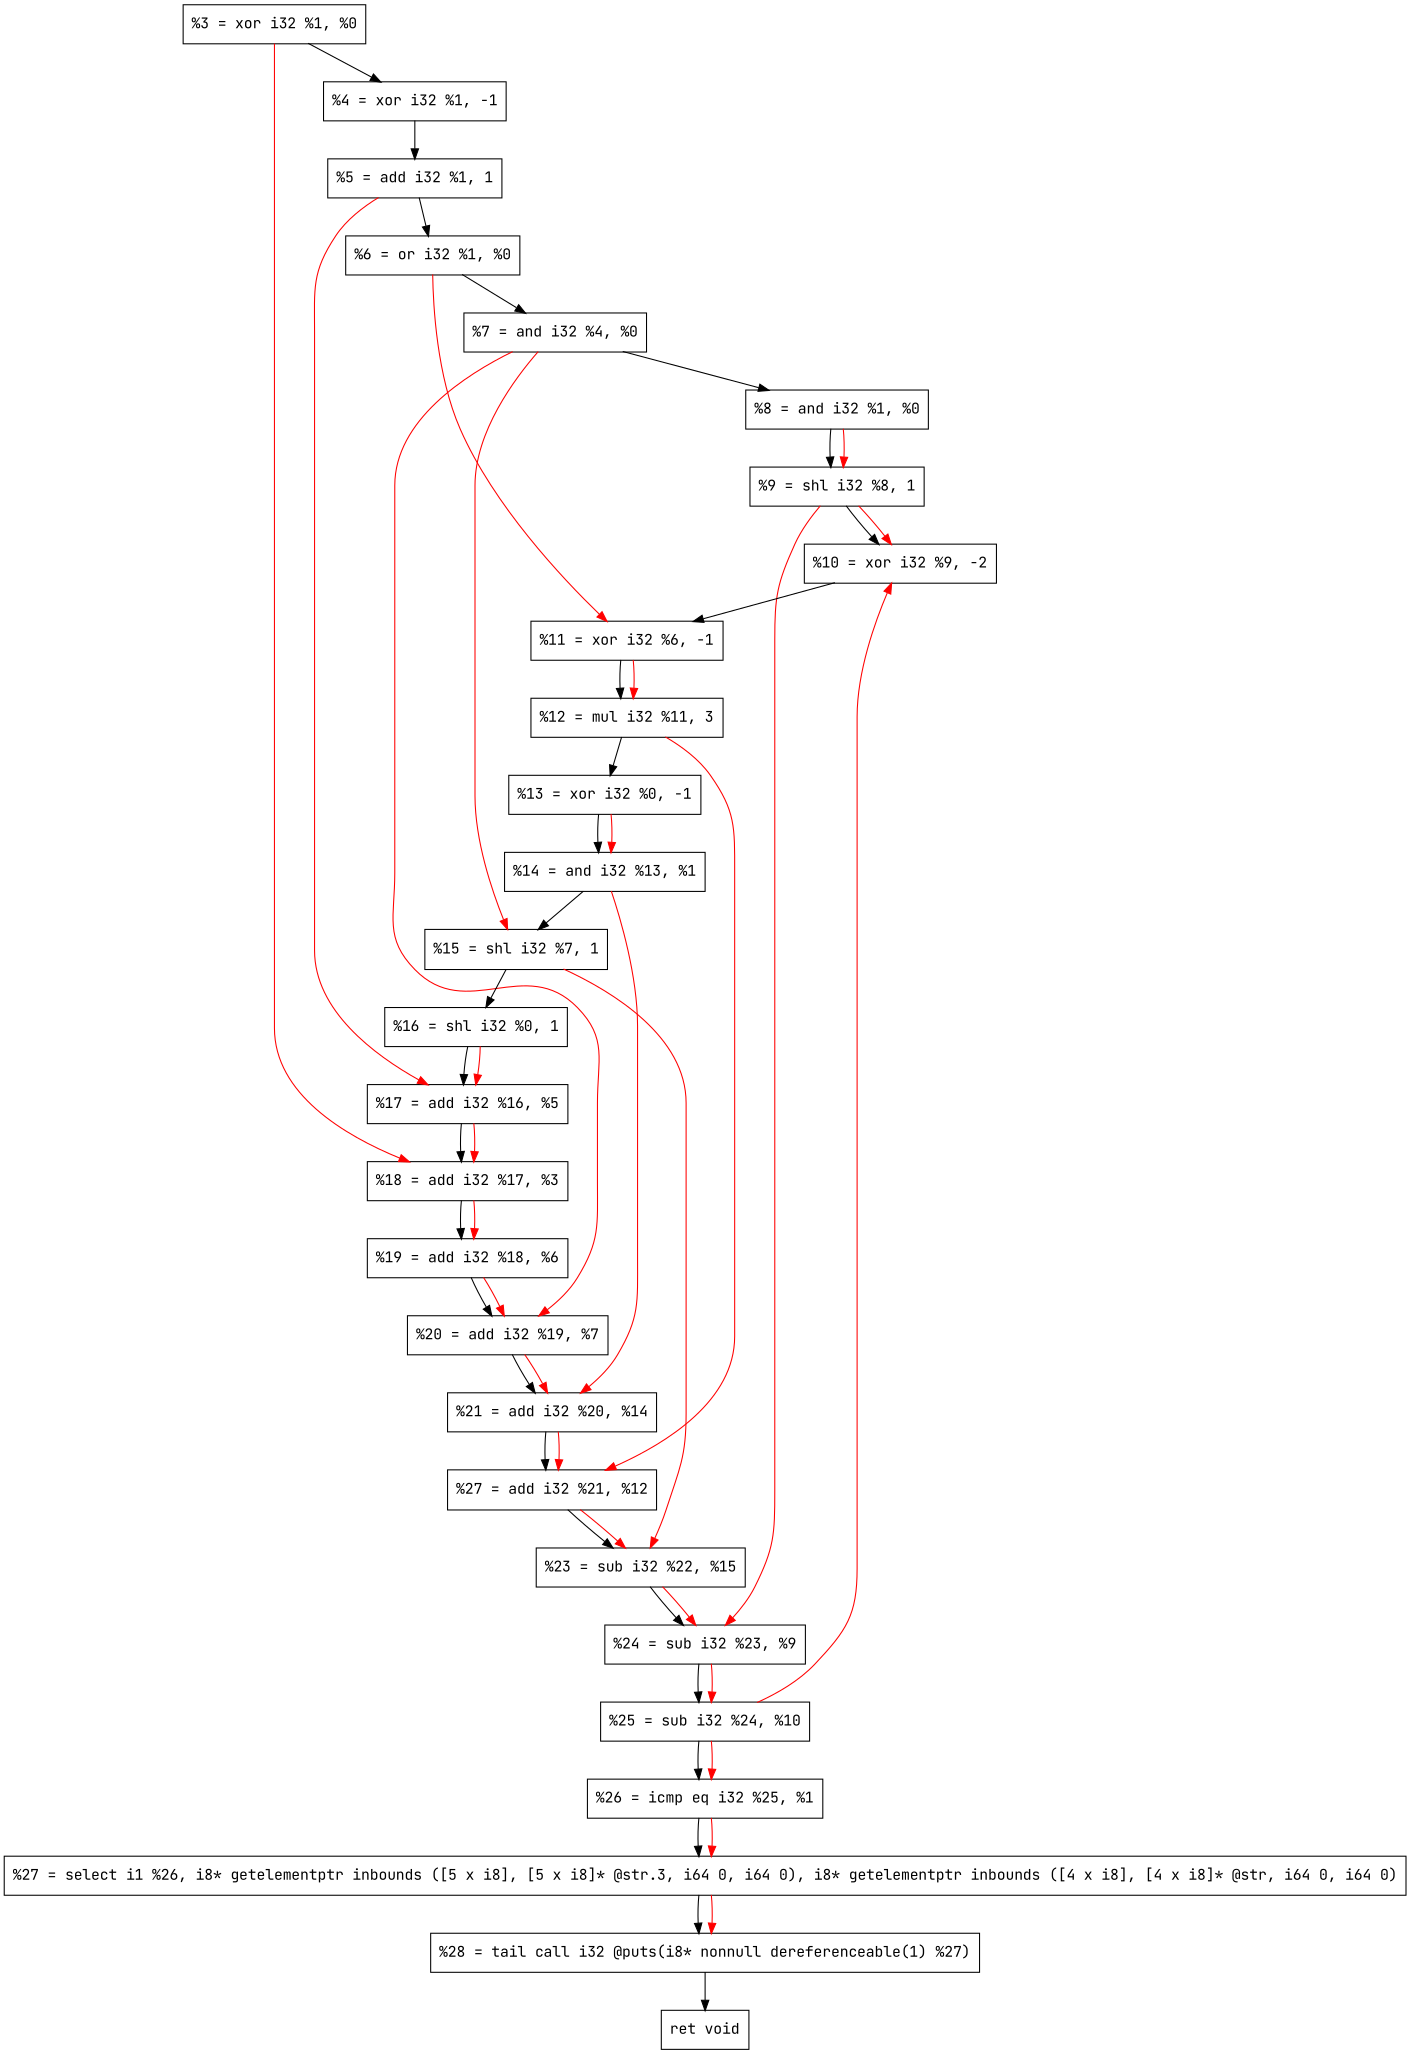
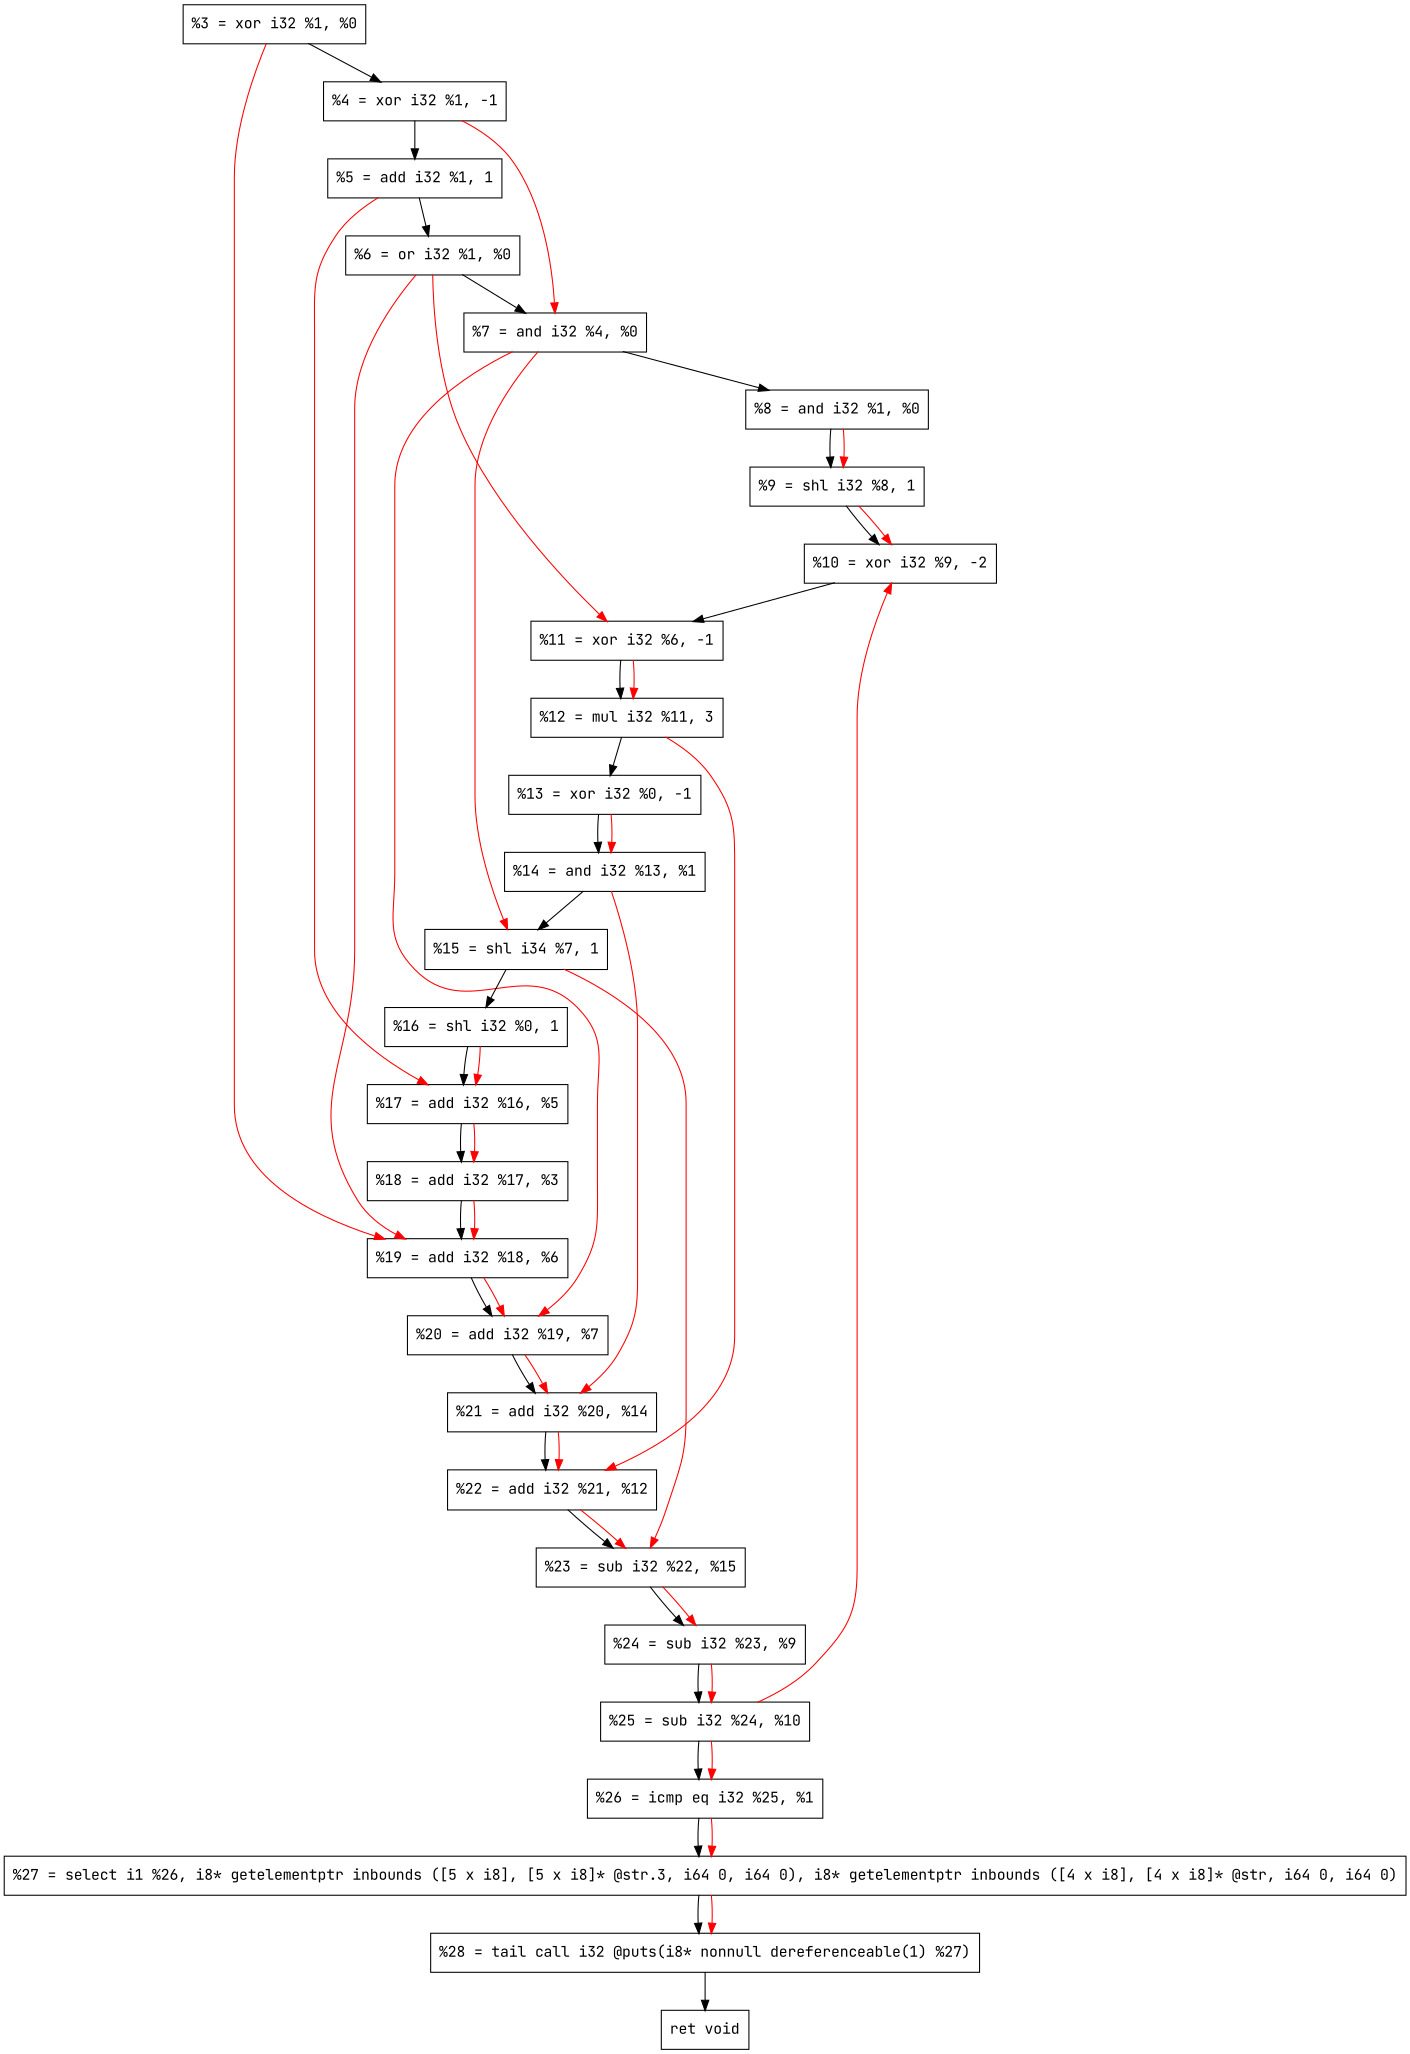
edge "%4 = xor i32 %1, -1" -> "%7 = and i32 %4, %0": added
edge "%3 = xor i32 %1, %0" -> "%18 = add i32 %17, %3": now "%3 = xor i32 %1, %0" -> "%19 = add i32 %18, %6"
edge "%6 = or i32 %1, %0" -> "%19 = add i32 %18, %6": added
node "%15 = shl i32 %7, 1": label "%15 = shl i32 %7, 1" -> "%15 = shl i34 %7, 1"
edge "%9 = shl i32 %8, 1" -> "%24 = sub i32 %23, %9": removed
node "%27 = add i32 %21, %12": label "%27 = add i32 %21, %12" -> "%22 = add i32 %21, %12"
